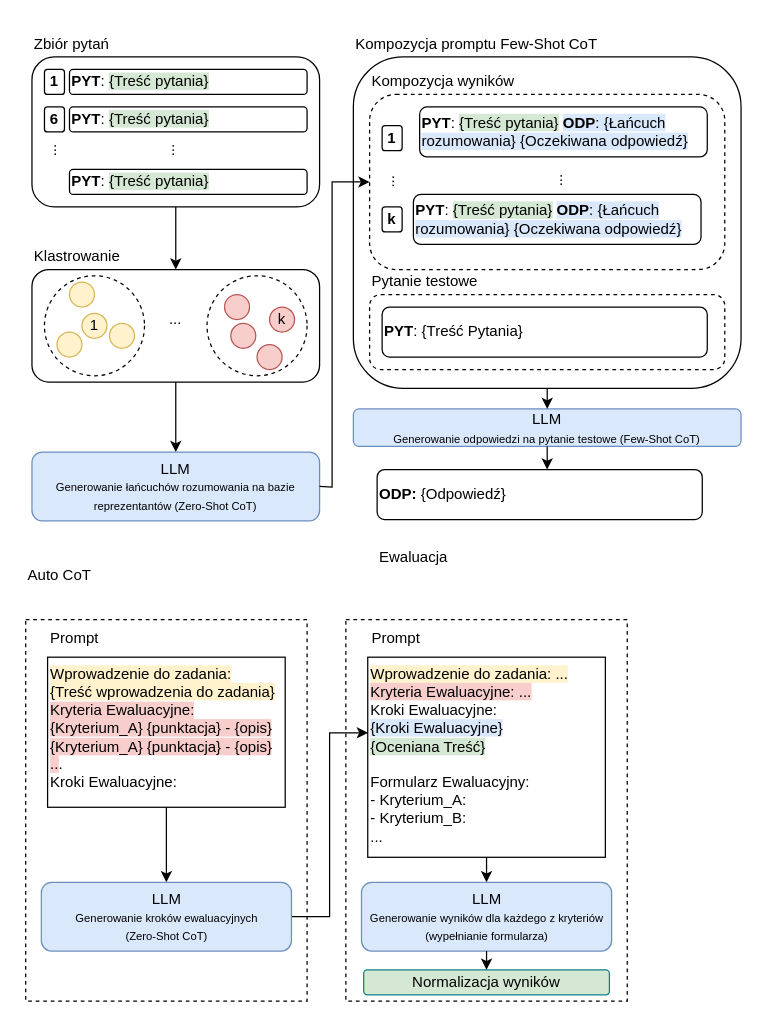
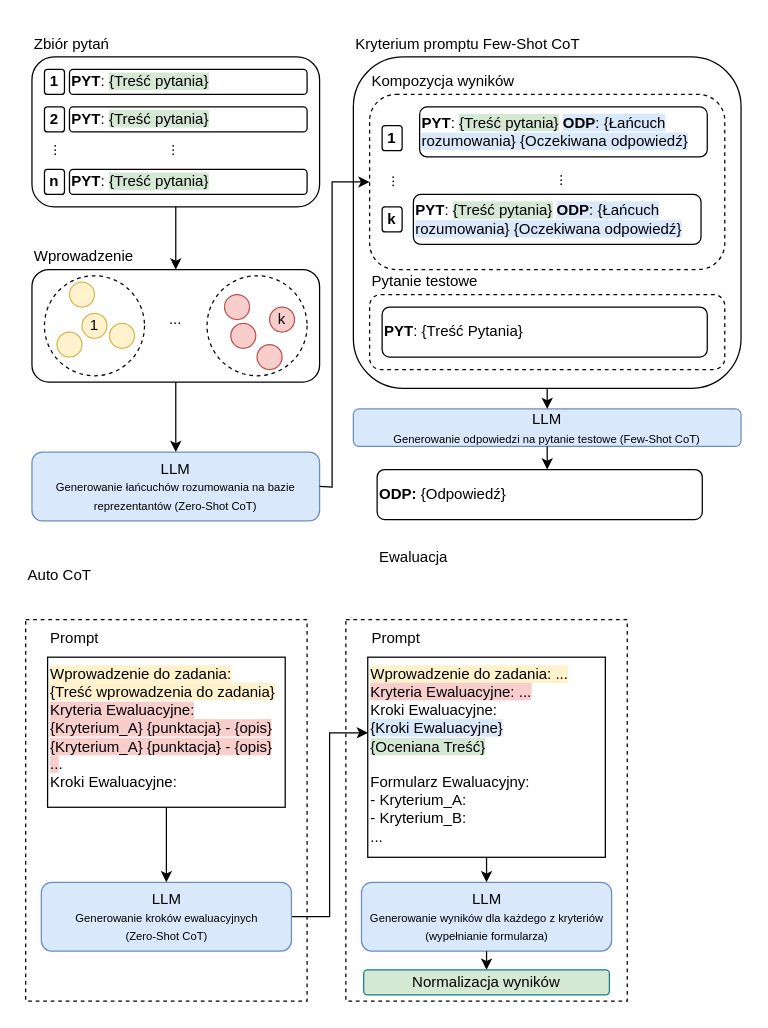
node "Kompozycja promptu Few-Shot CoT": label "Kompozycja promptu Few-Shot CoT" -> "Kryterium promptu Few-Shot CoT"
node "6": label "6" -> "2"
node "n": added
node "Klastrowanie": label "Klastrowanie" -> "Wprowadzenie"
